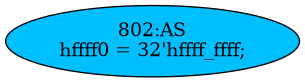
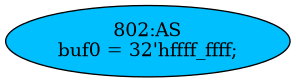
node "802:AS hffff0 = 32'hffff_ffff;": label "802:AS hffff0 = 32'hffff_ffff;" -> "802:AS buf0 = 32'hffff_ffff;"
